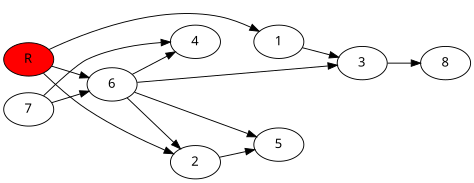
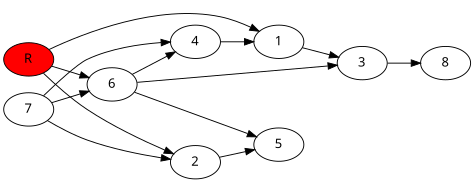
edge "4" -> "1": added
edge "6" -> "2": now "7" -> "2"
